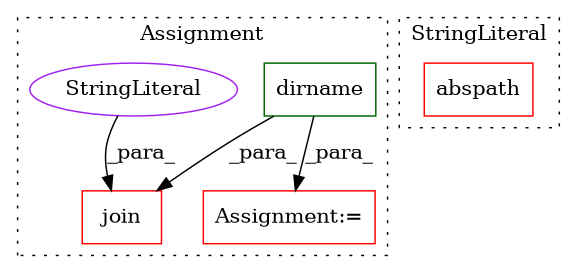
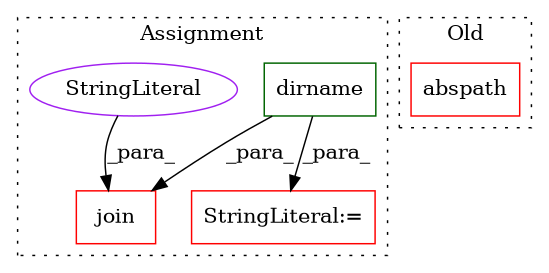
cluster "StringLiteral": label "StringLiteral" -> "Old"
node "Assignment:=": label "Assignment:=" -> "StringLiteral:="
